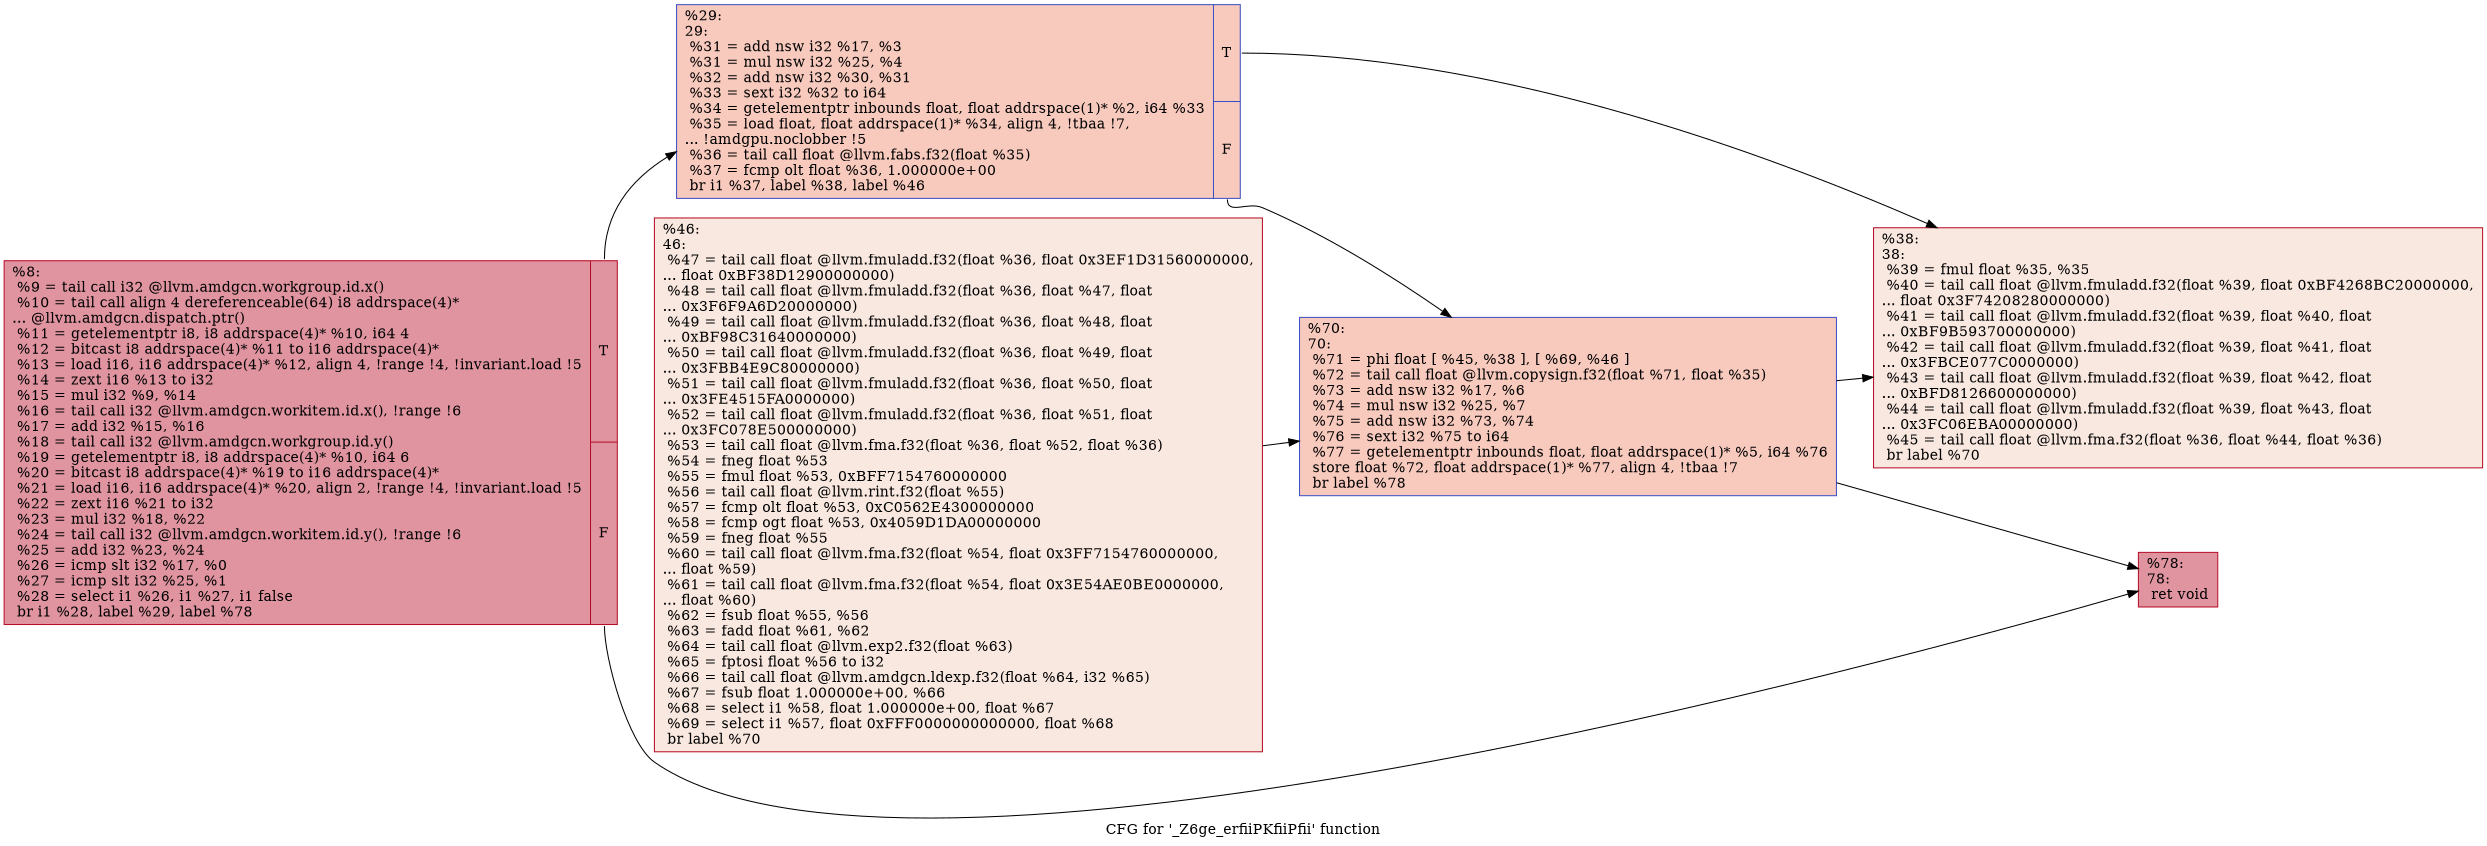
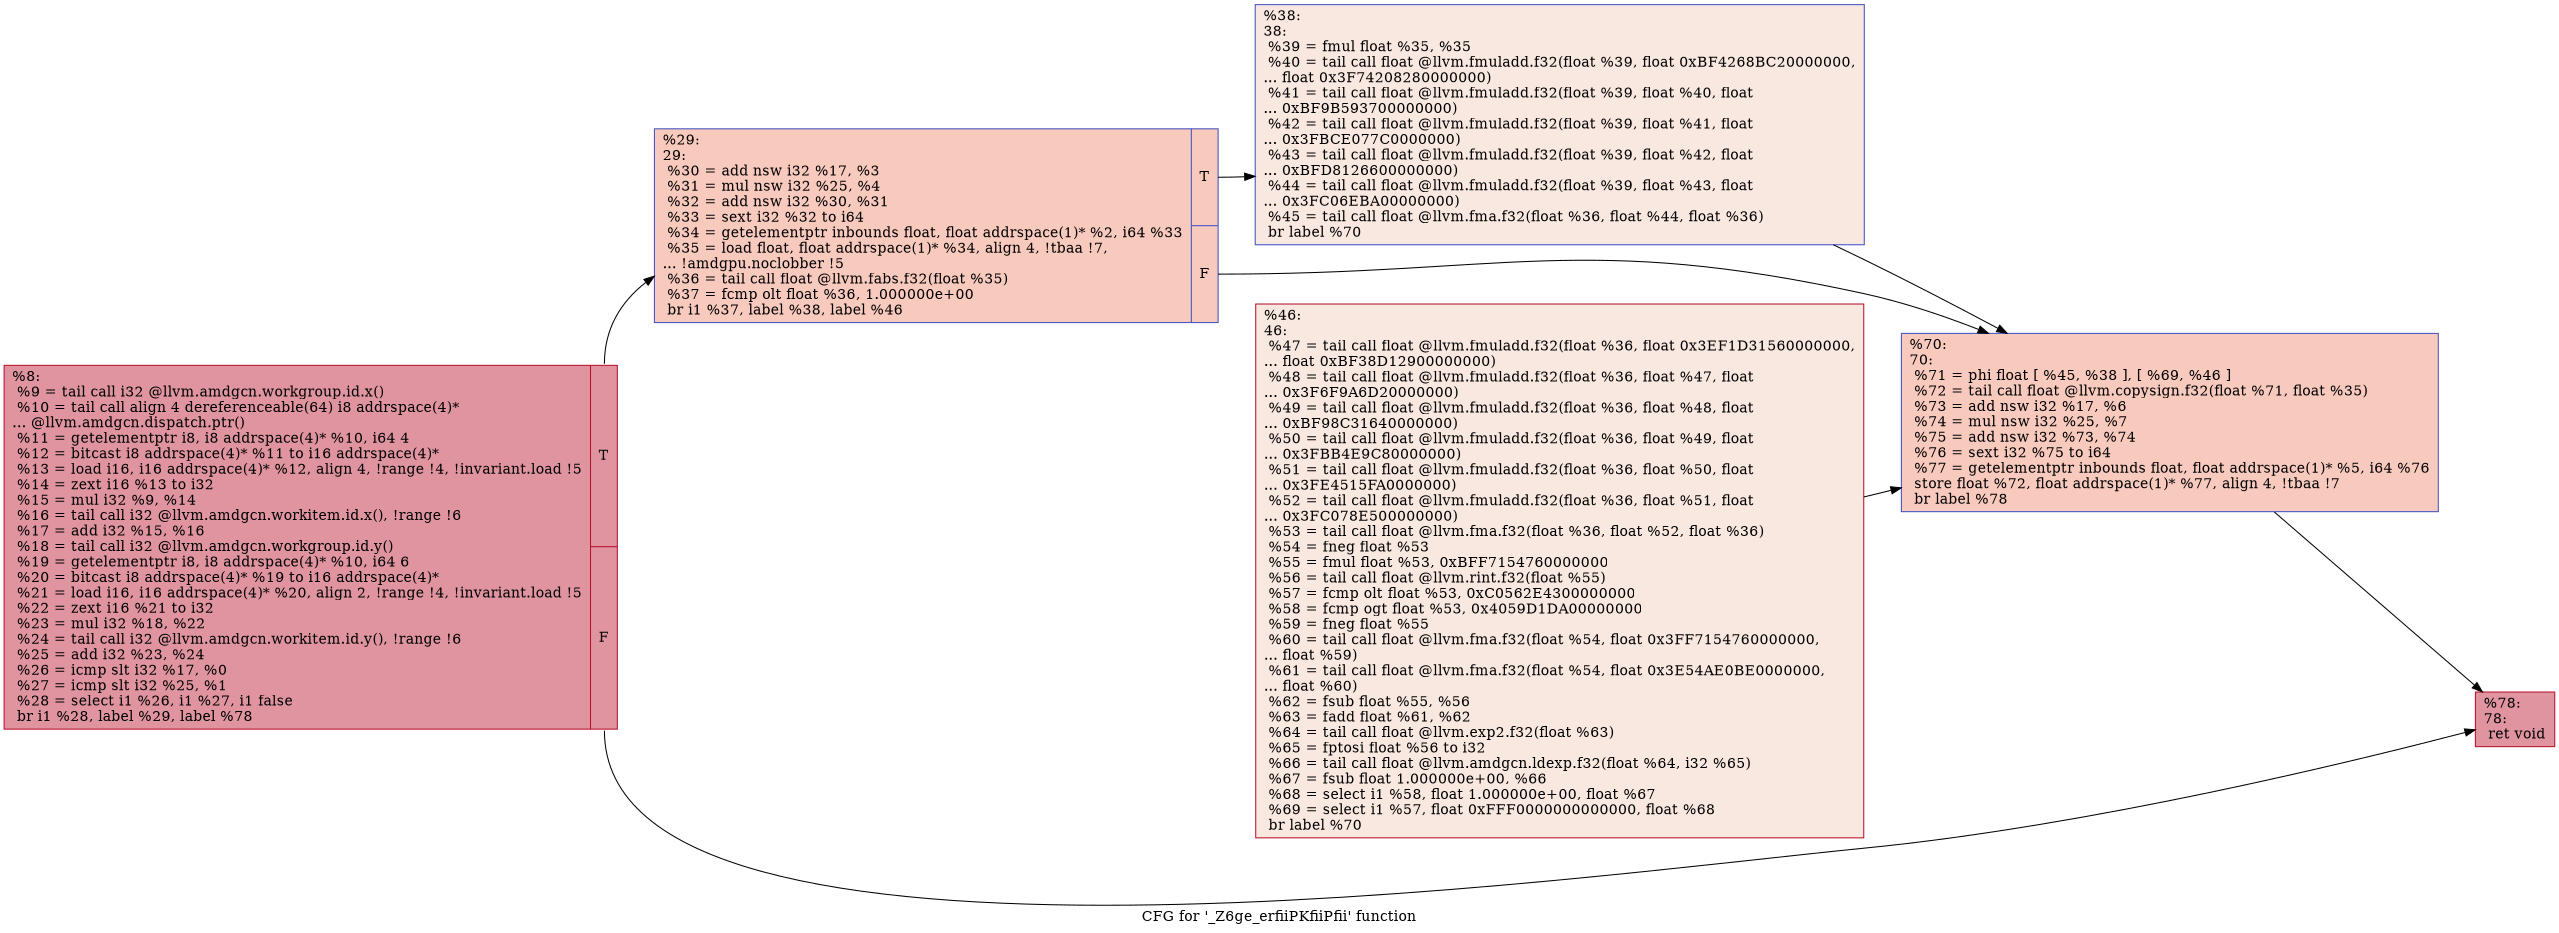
node "%29:": text "%31 = add nsw i32 %17, %3" -> "%30 = add nsw i32 %17, %3"
node "%38:": color #b70d28ff -> #3d50c3ff
edge "%70:" -> "%38:": reversed
